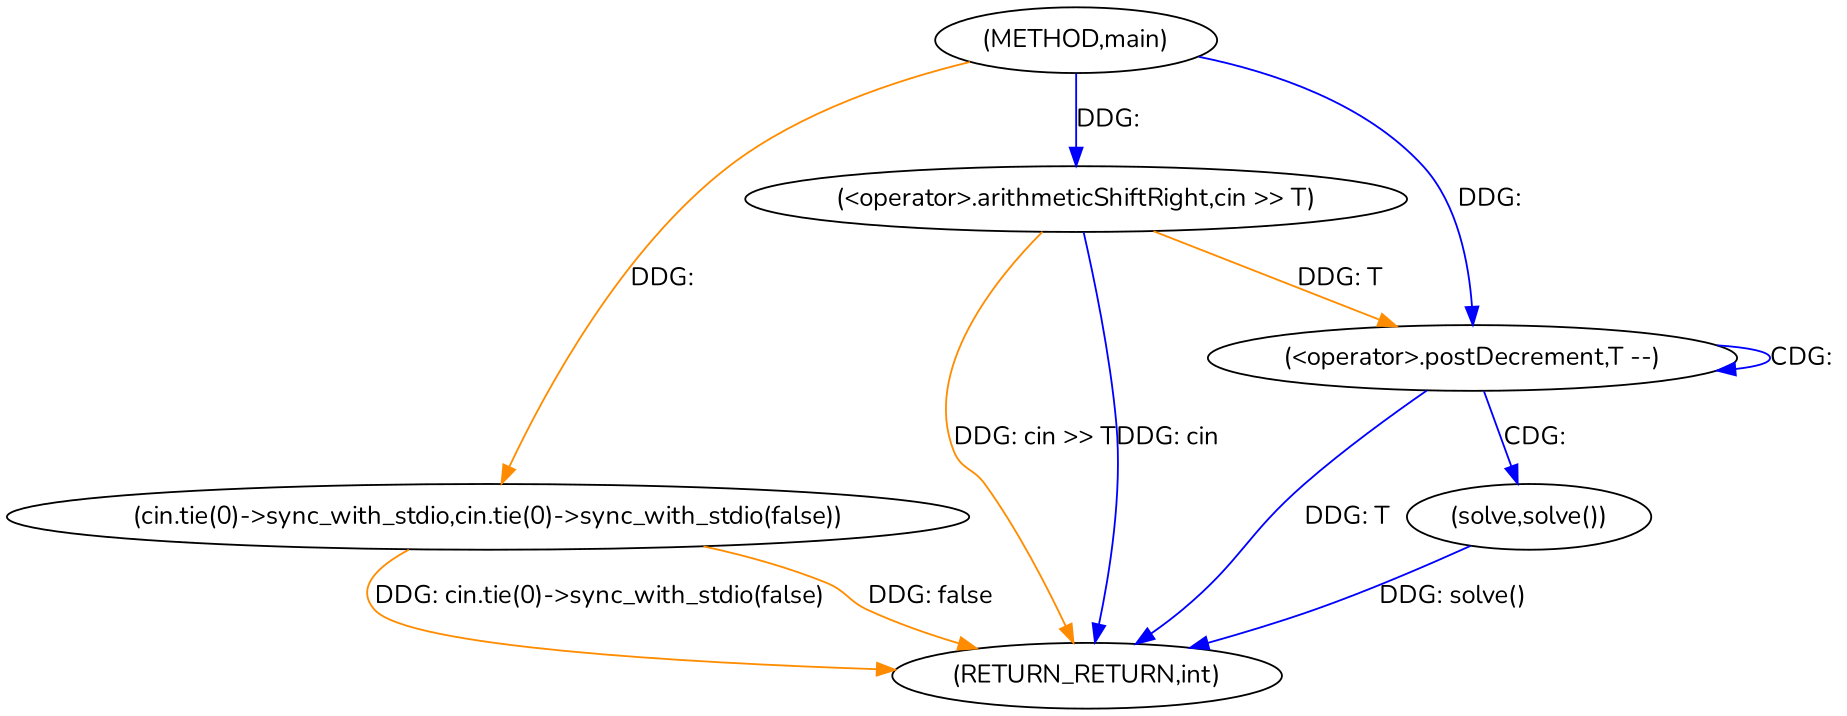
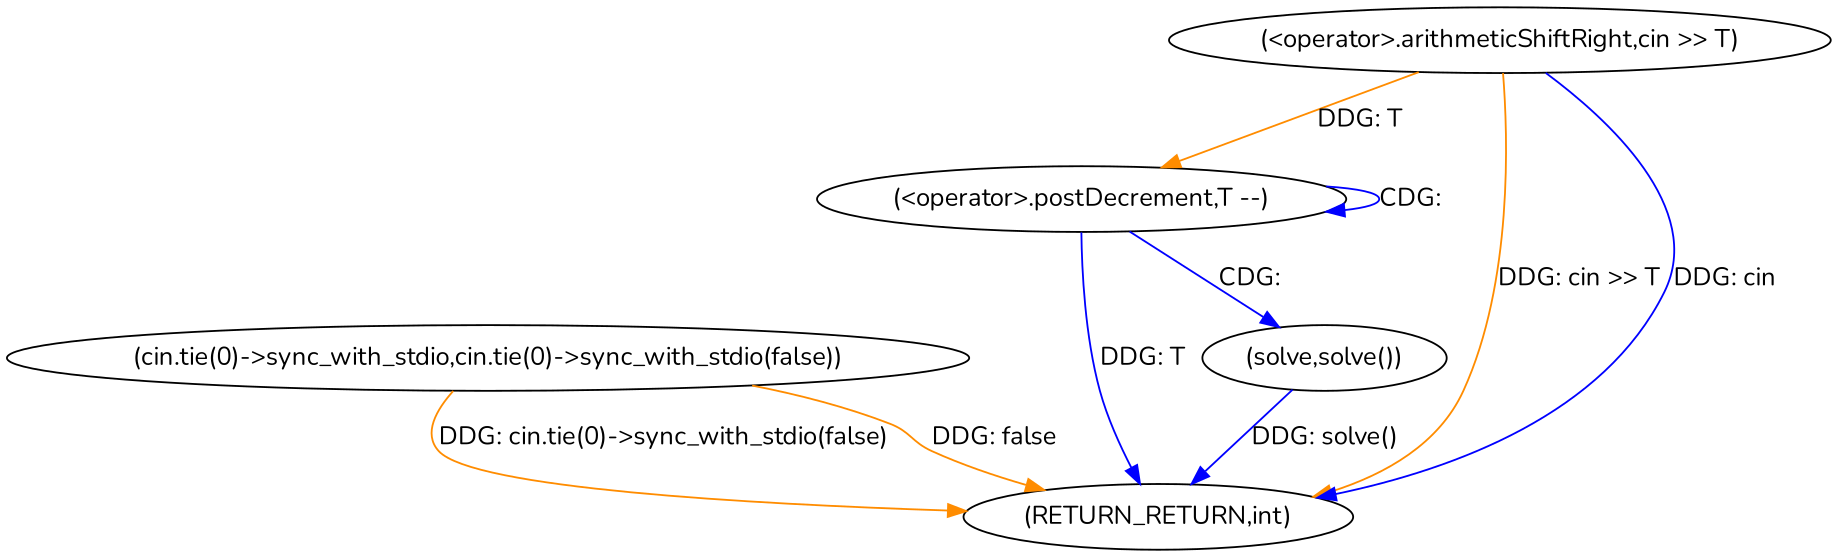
node "(METHOD,main)": removed
